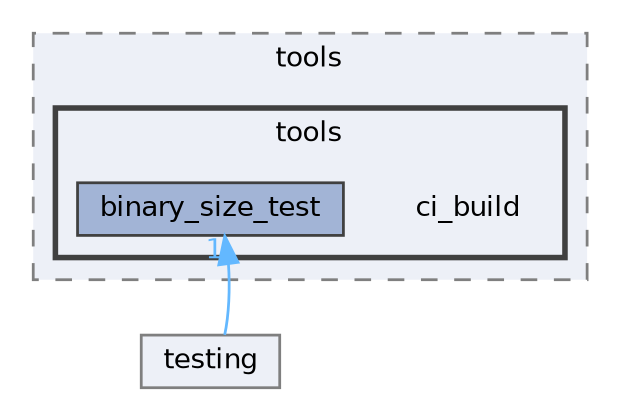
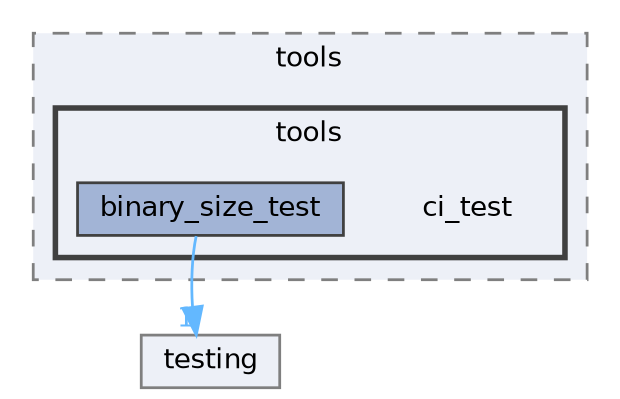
node "ci_build": label "ci_build" -> "ci_test"
edge "testing" -> "binary_size_test": reversed
